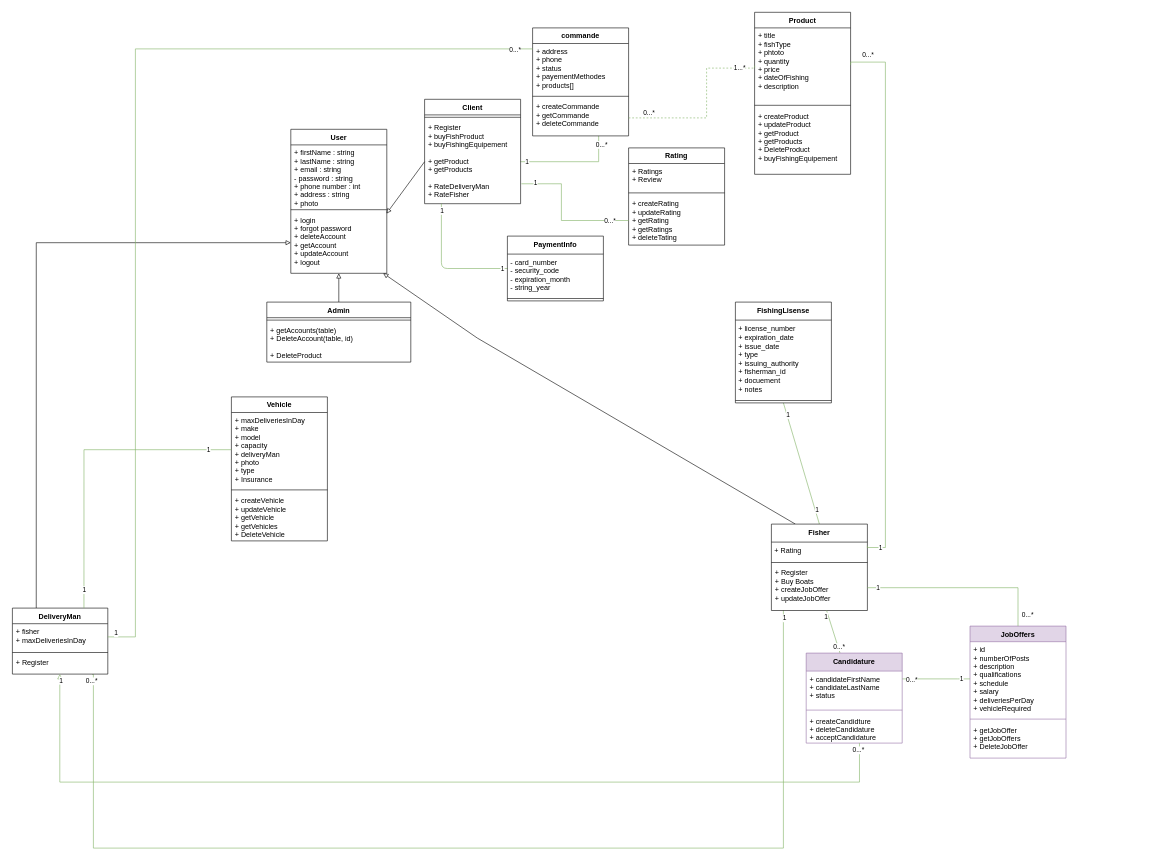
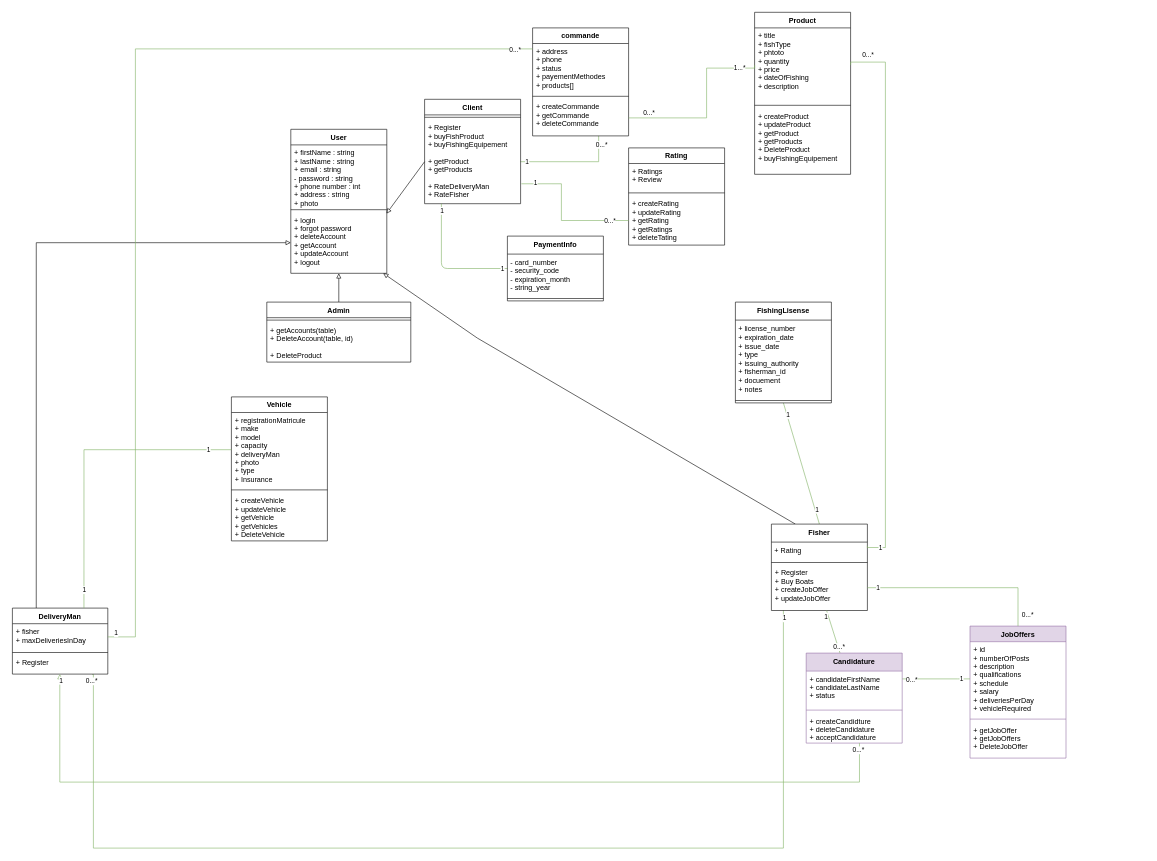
edge "+ title + fishType + phtoto + quantity + price + dateOfFishing + description" -- "+ createCommande + getCommande + deleteCommande": style dashed -> solid
node "+ maxDeliveriesInDay + make + model + capacity + deliveryMan + photo + type + Insurance": label "+ maxDeliveriesInDay + make + model + capacity + deliveryMan + photo + type + Insurance" -> "+ registrationMatricule + make + model + capacity + deliveryMan + photo + type + Insurance"
